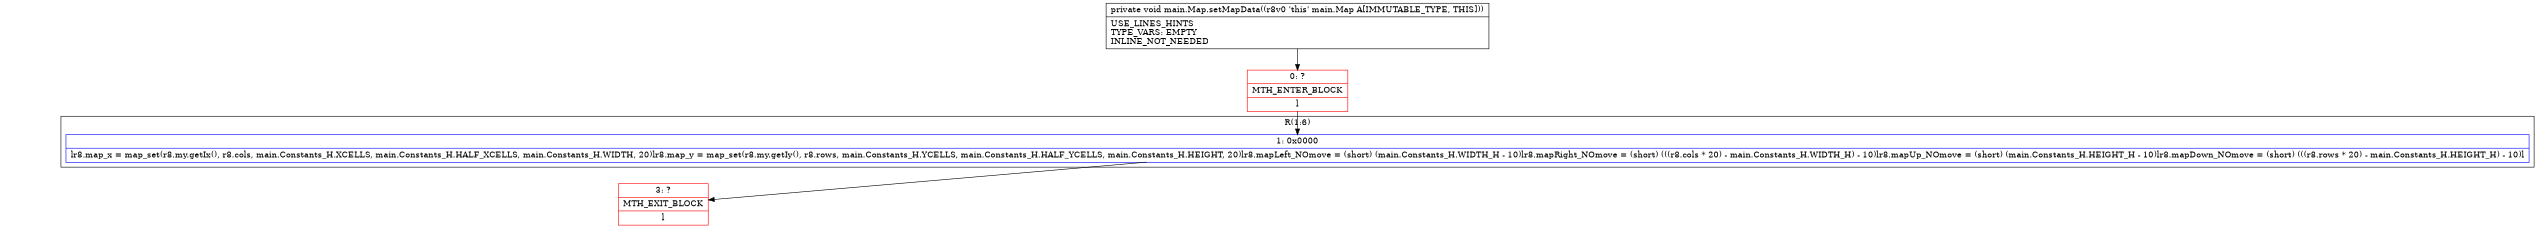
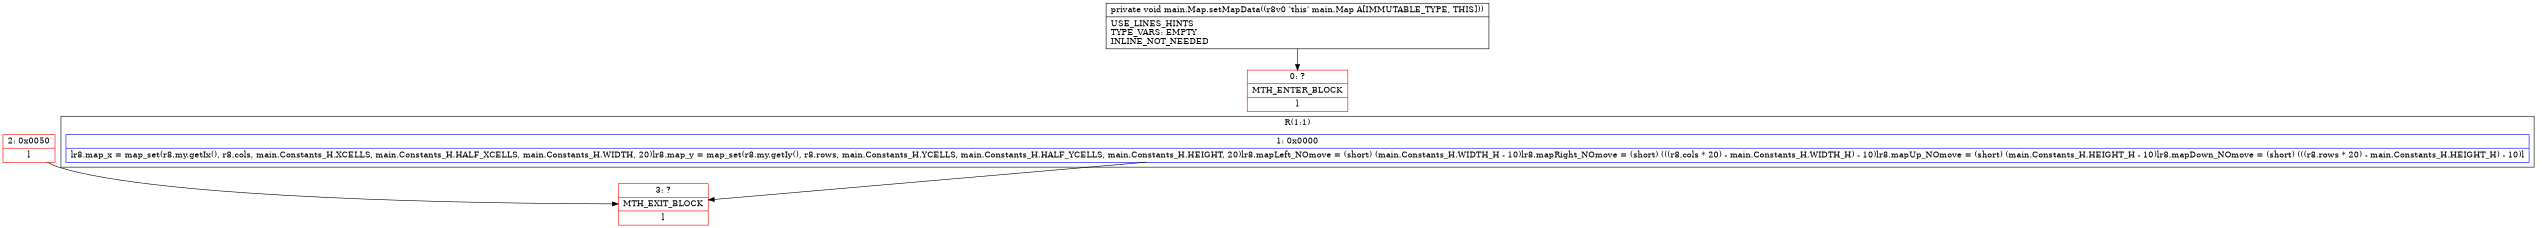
edge "0: ?" -> "1: 0x0000": removed
cluster "R(1:6)": label "R(1:6)" -> "R(1:1)"
node "2: 0x0050": added
